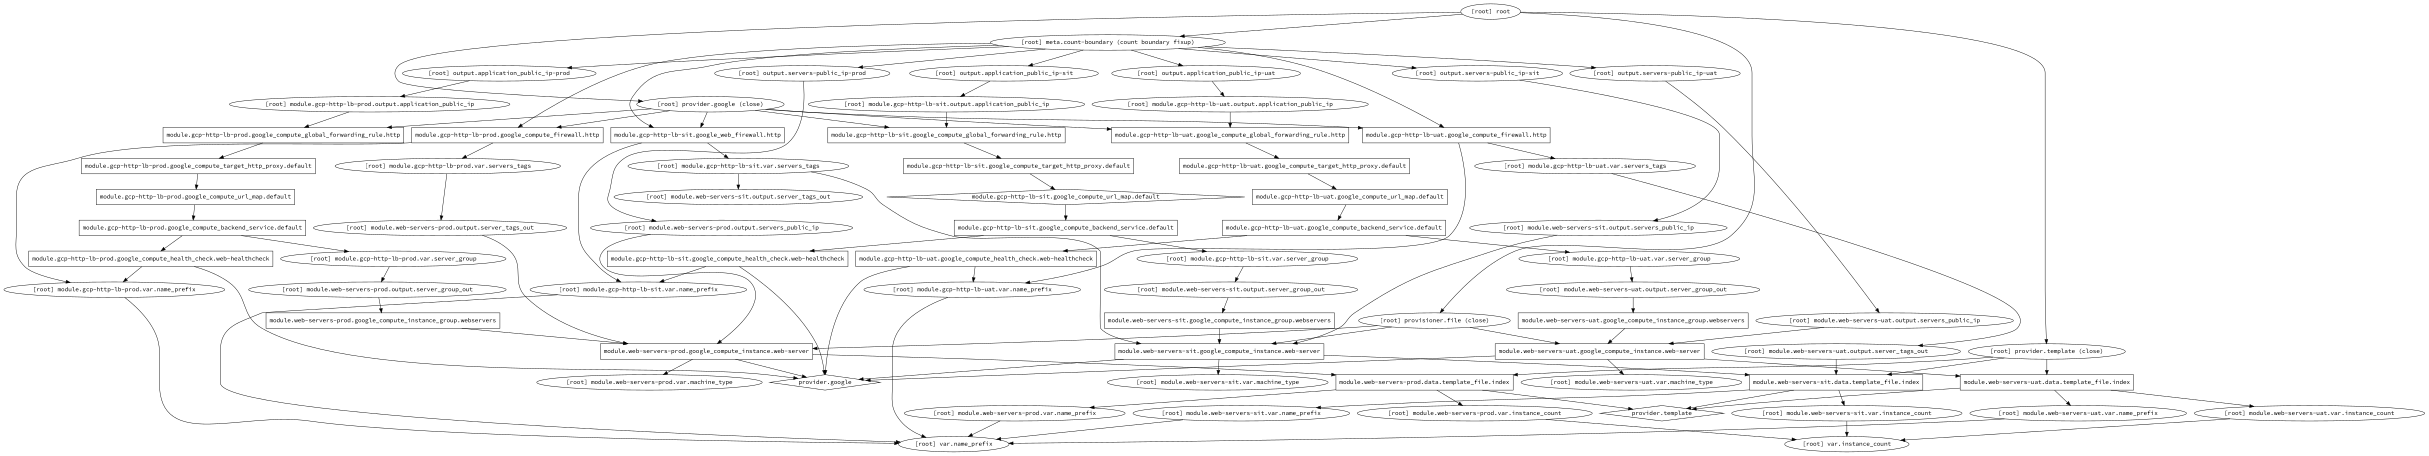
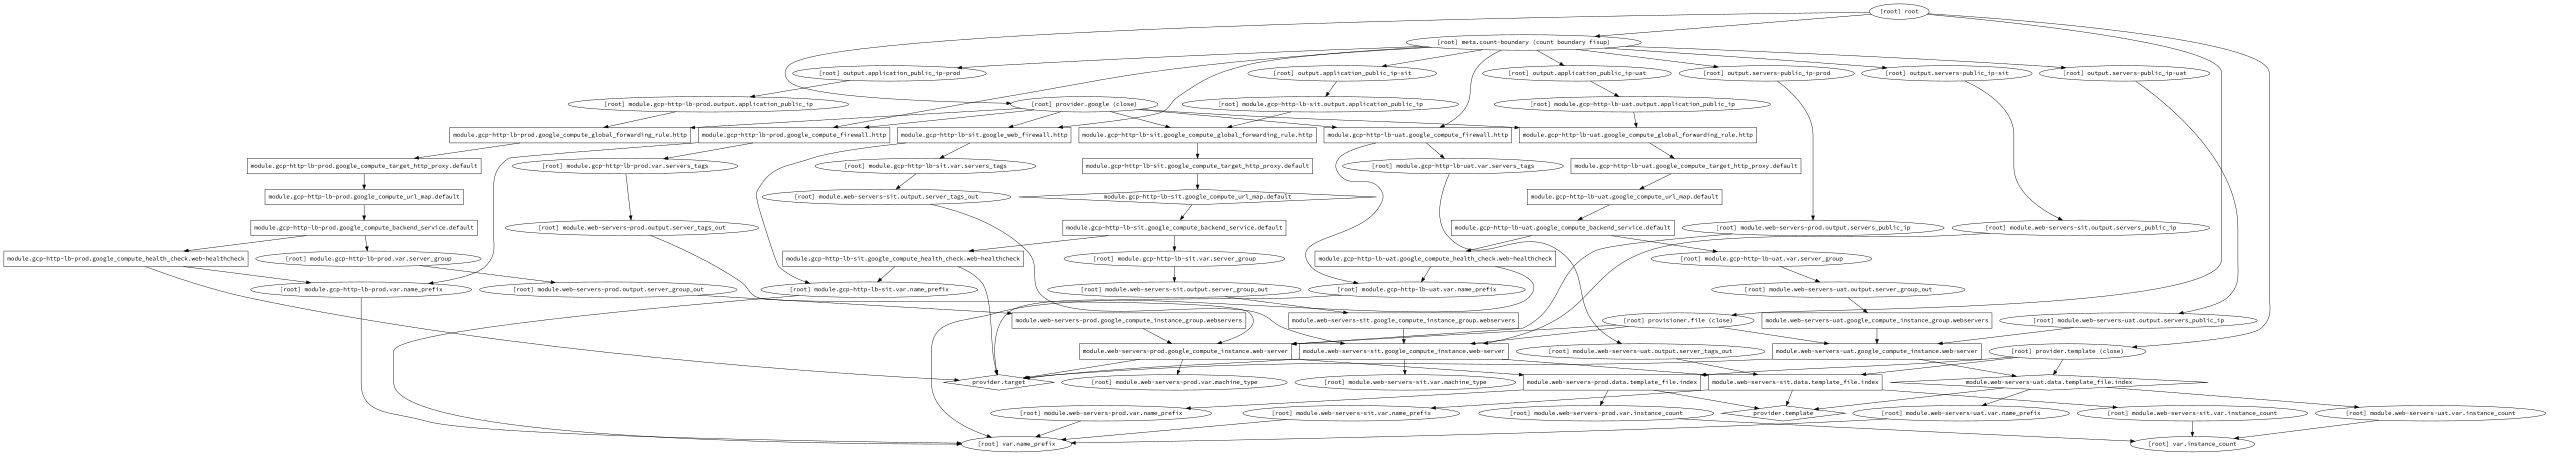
edge "[root] module.gcp-http-lb-sit.var.servers_tags" -> "module.web-servers-sit.google_compute_instance.web-server": now "[root] module.web-servers-sit.output.server_tags_out" -> "module.web-servers-sit.google_compute_instance.web-server"
node "provider.google": label "provider.google" -> "provider.target"
node "[root] module.web-servers-uat.var.machine_type": removed
node "module.web-servers-uat.data.template_file.index": shape box -> diamond
